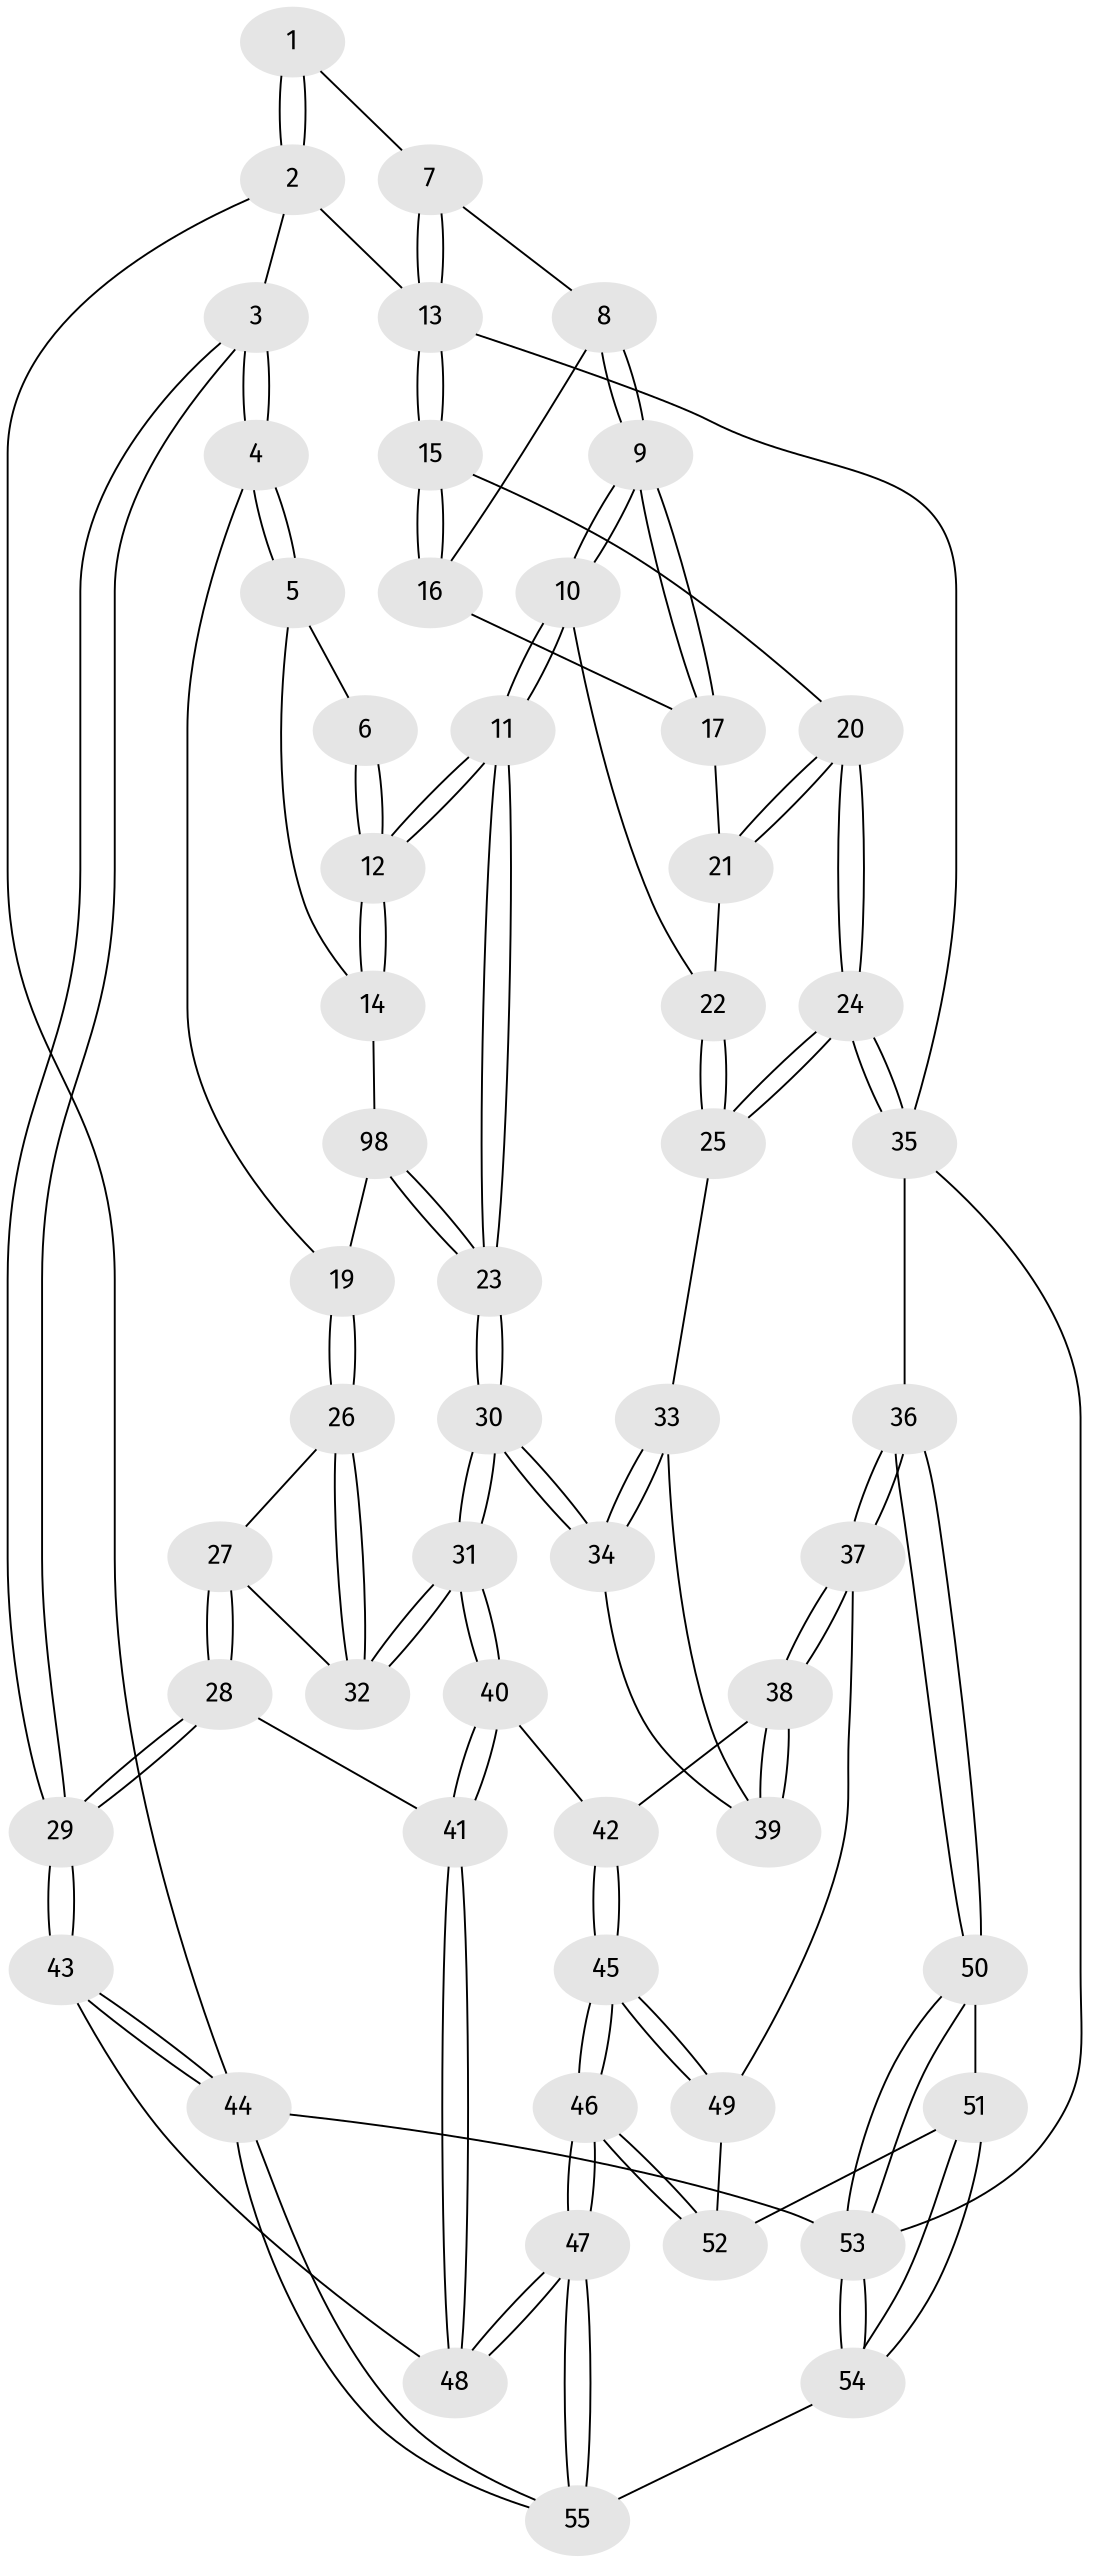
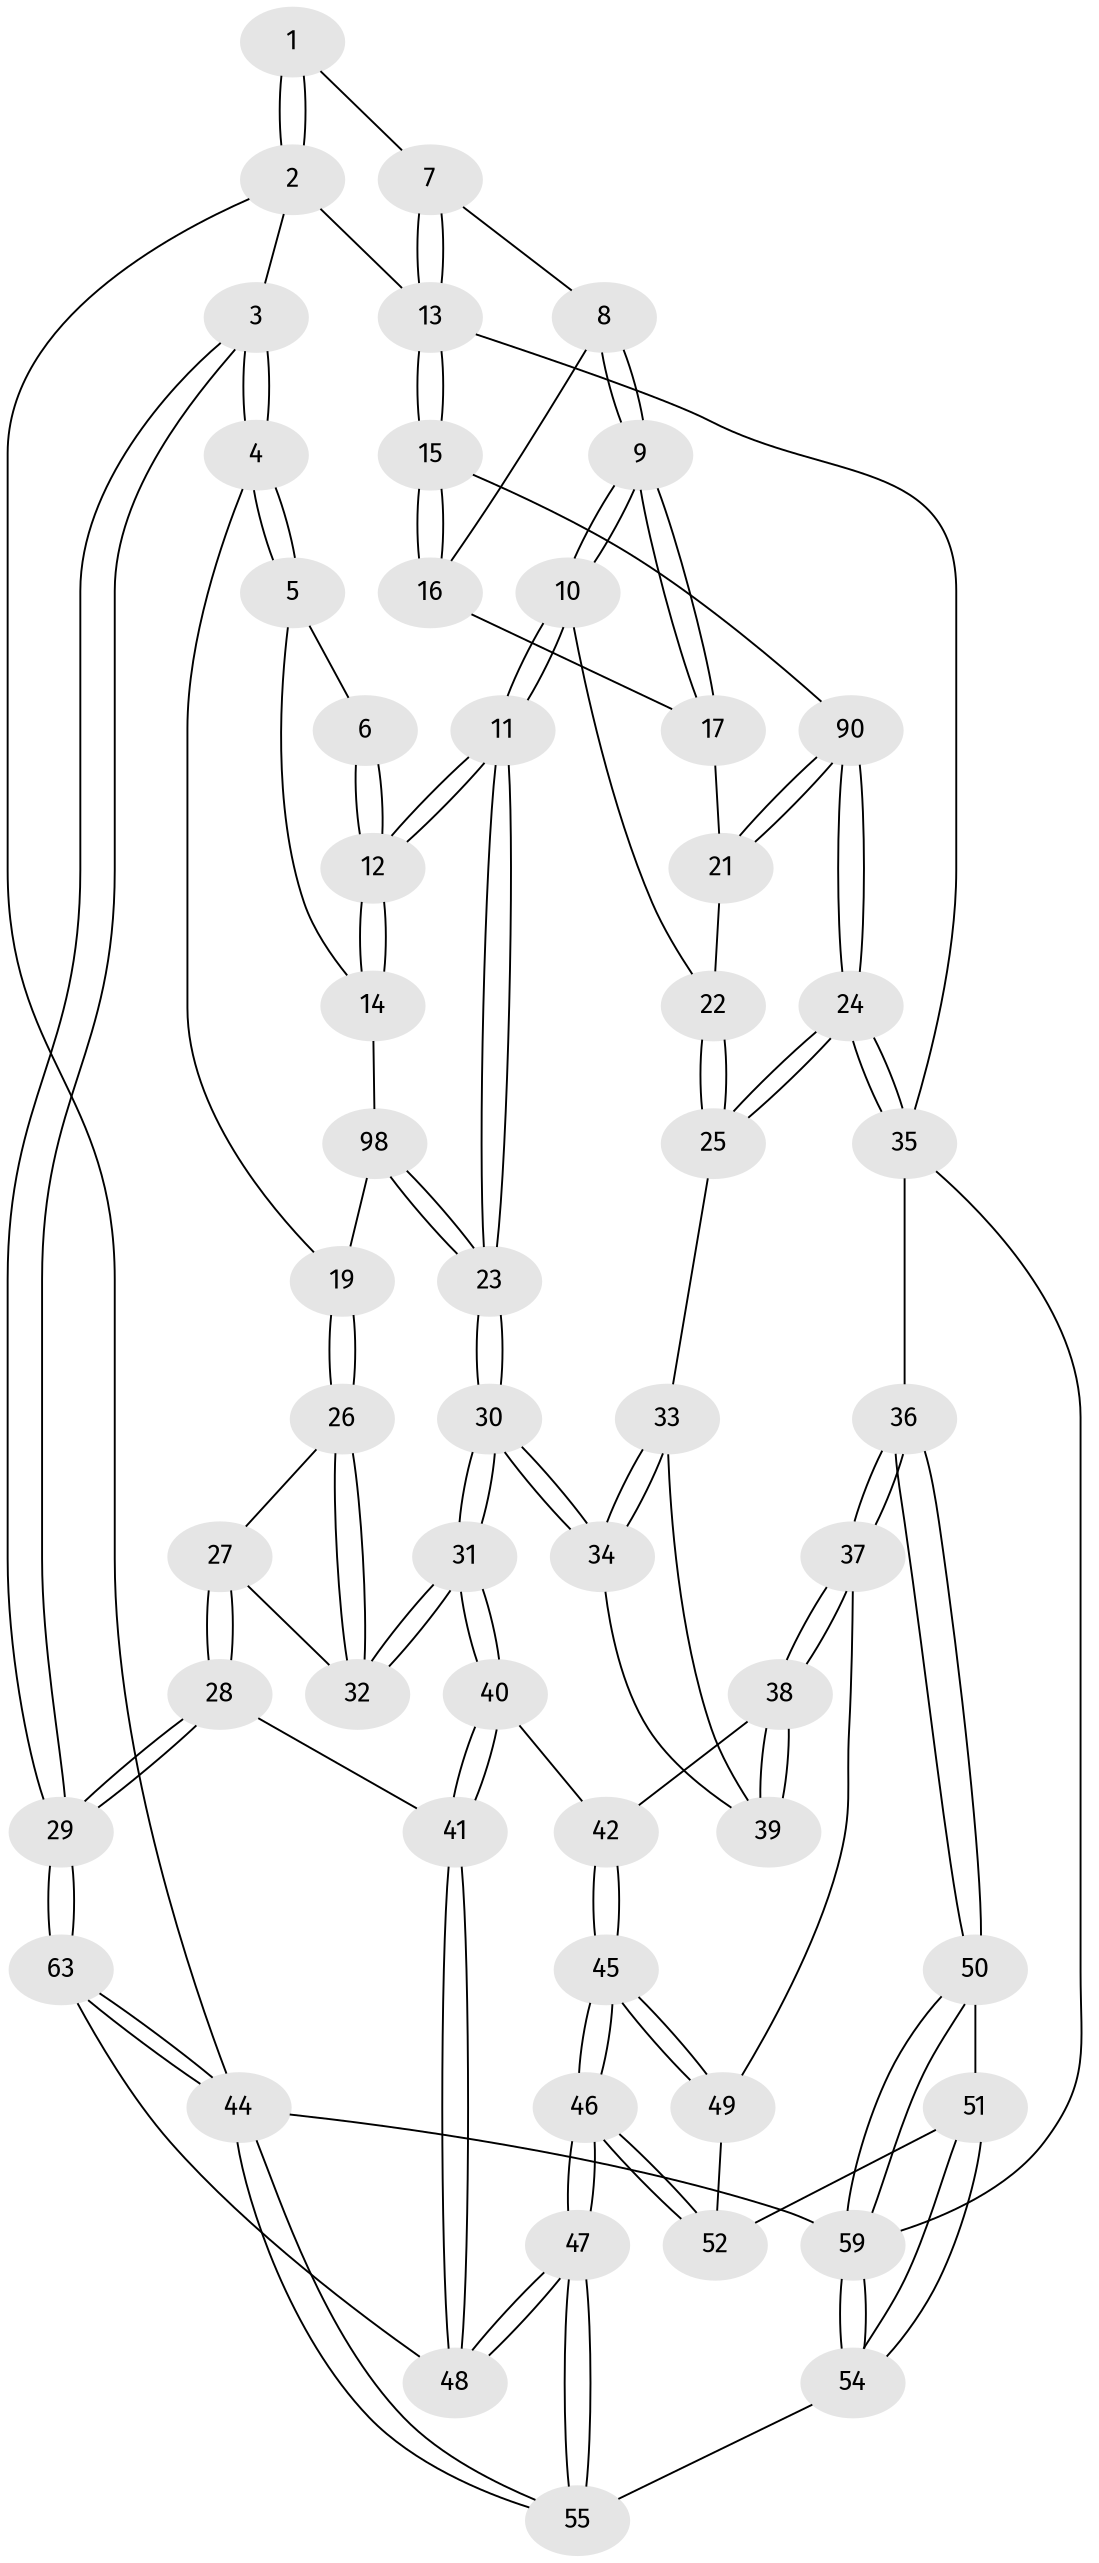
node "20": label "20" -> "90"
node "43": label "43" -> "63"
node "53": label "53" -> "59"
